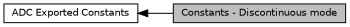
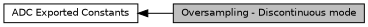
node "Constants - Discontinuous mode": label "Constants - Discontinuous mode" -> "Oversampling - Discontinuous mode"
